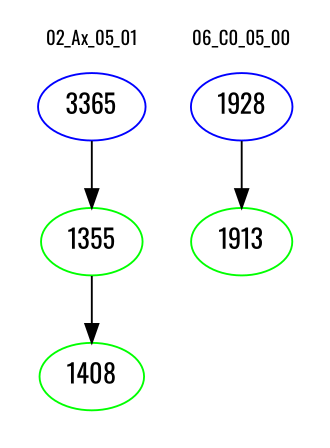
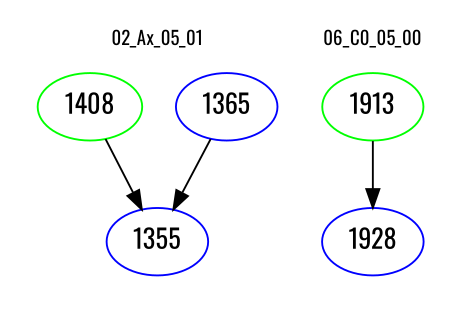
node "3365": label "3365" -> "1365"
edge "1928" -> "1913": reversed
node "1355": color green -> blue
edge "1355" -> "1408": reversed
